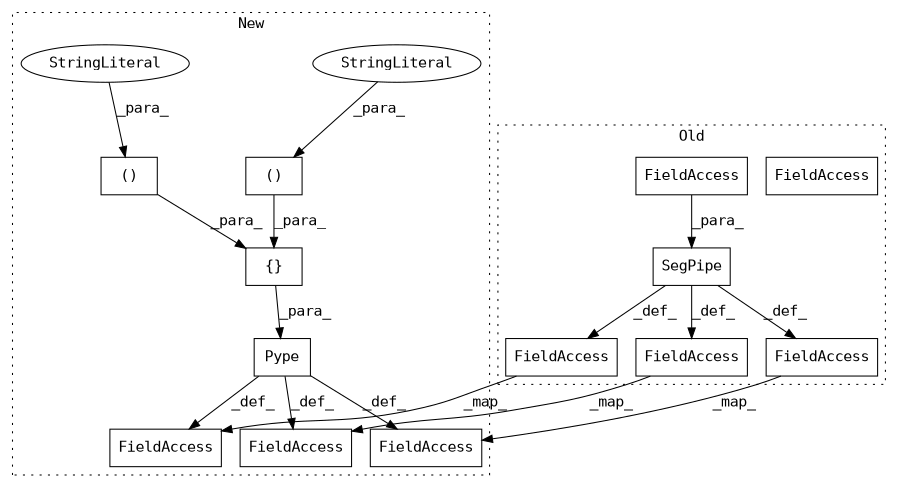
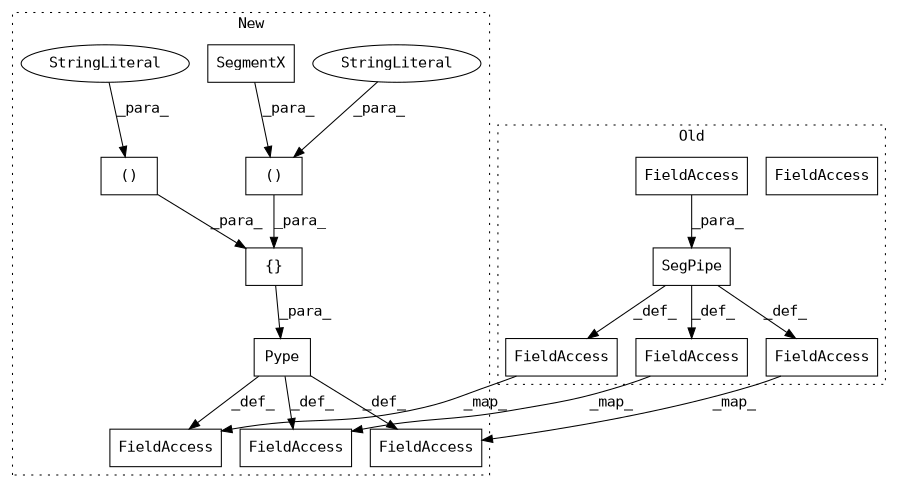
node "SegmentX": added
